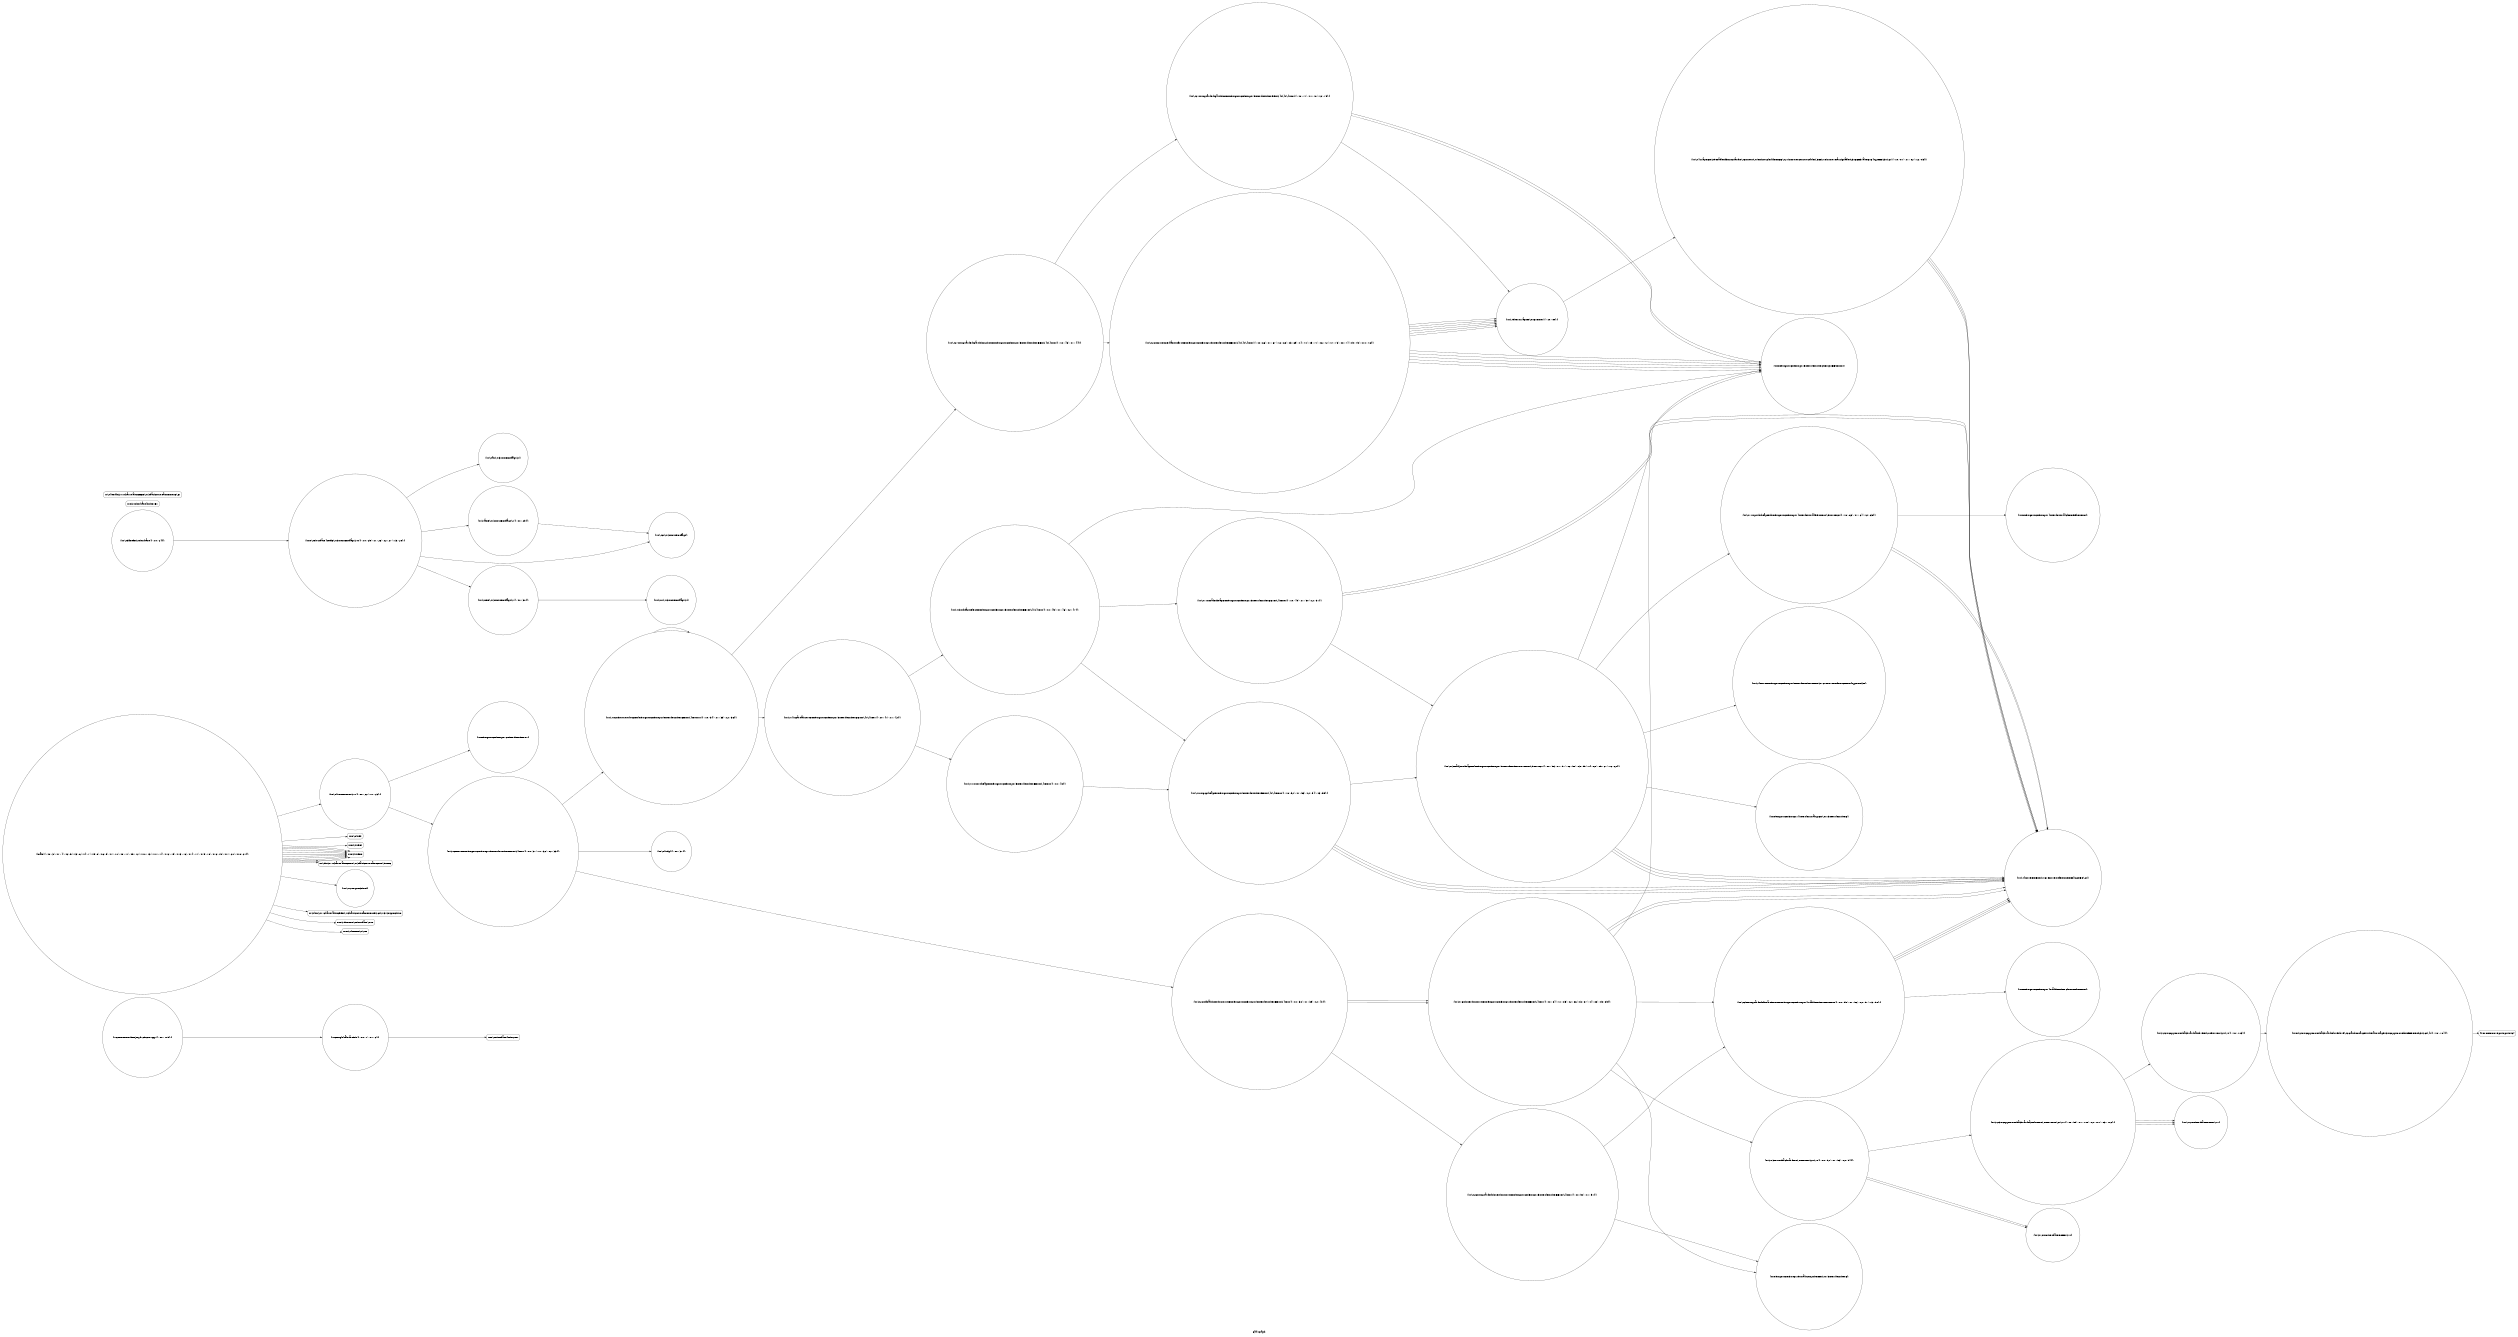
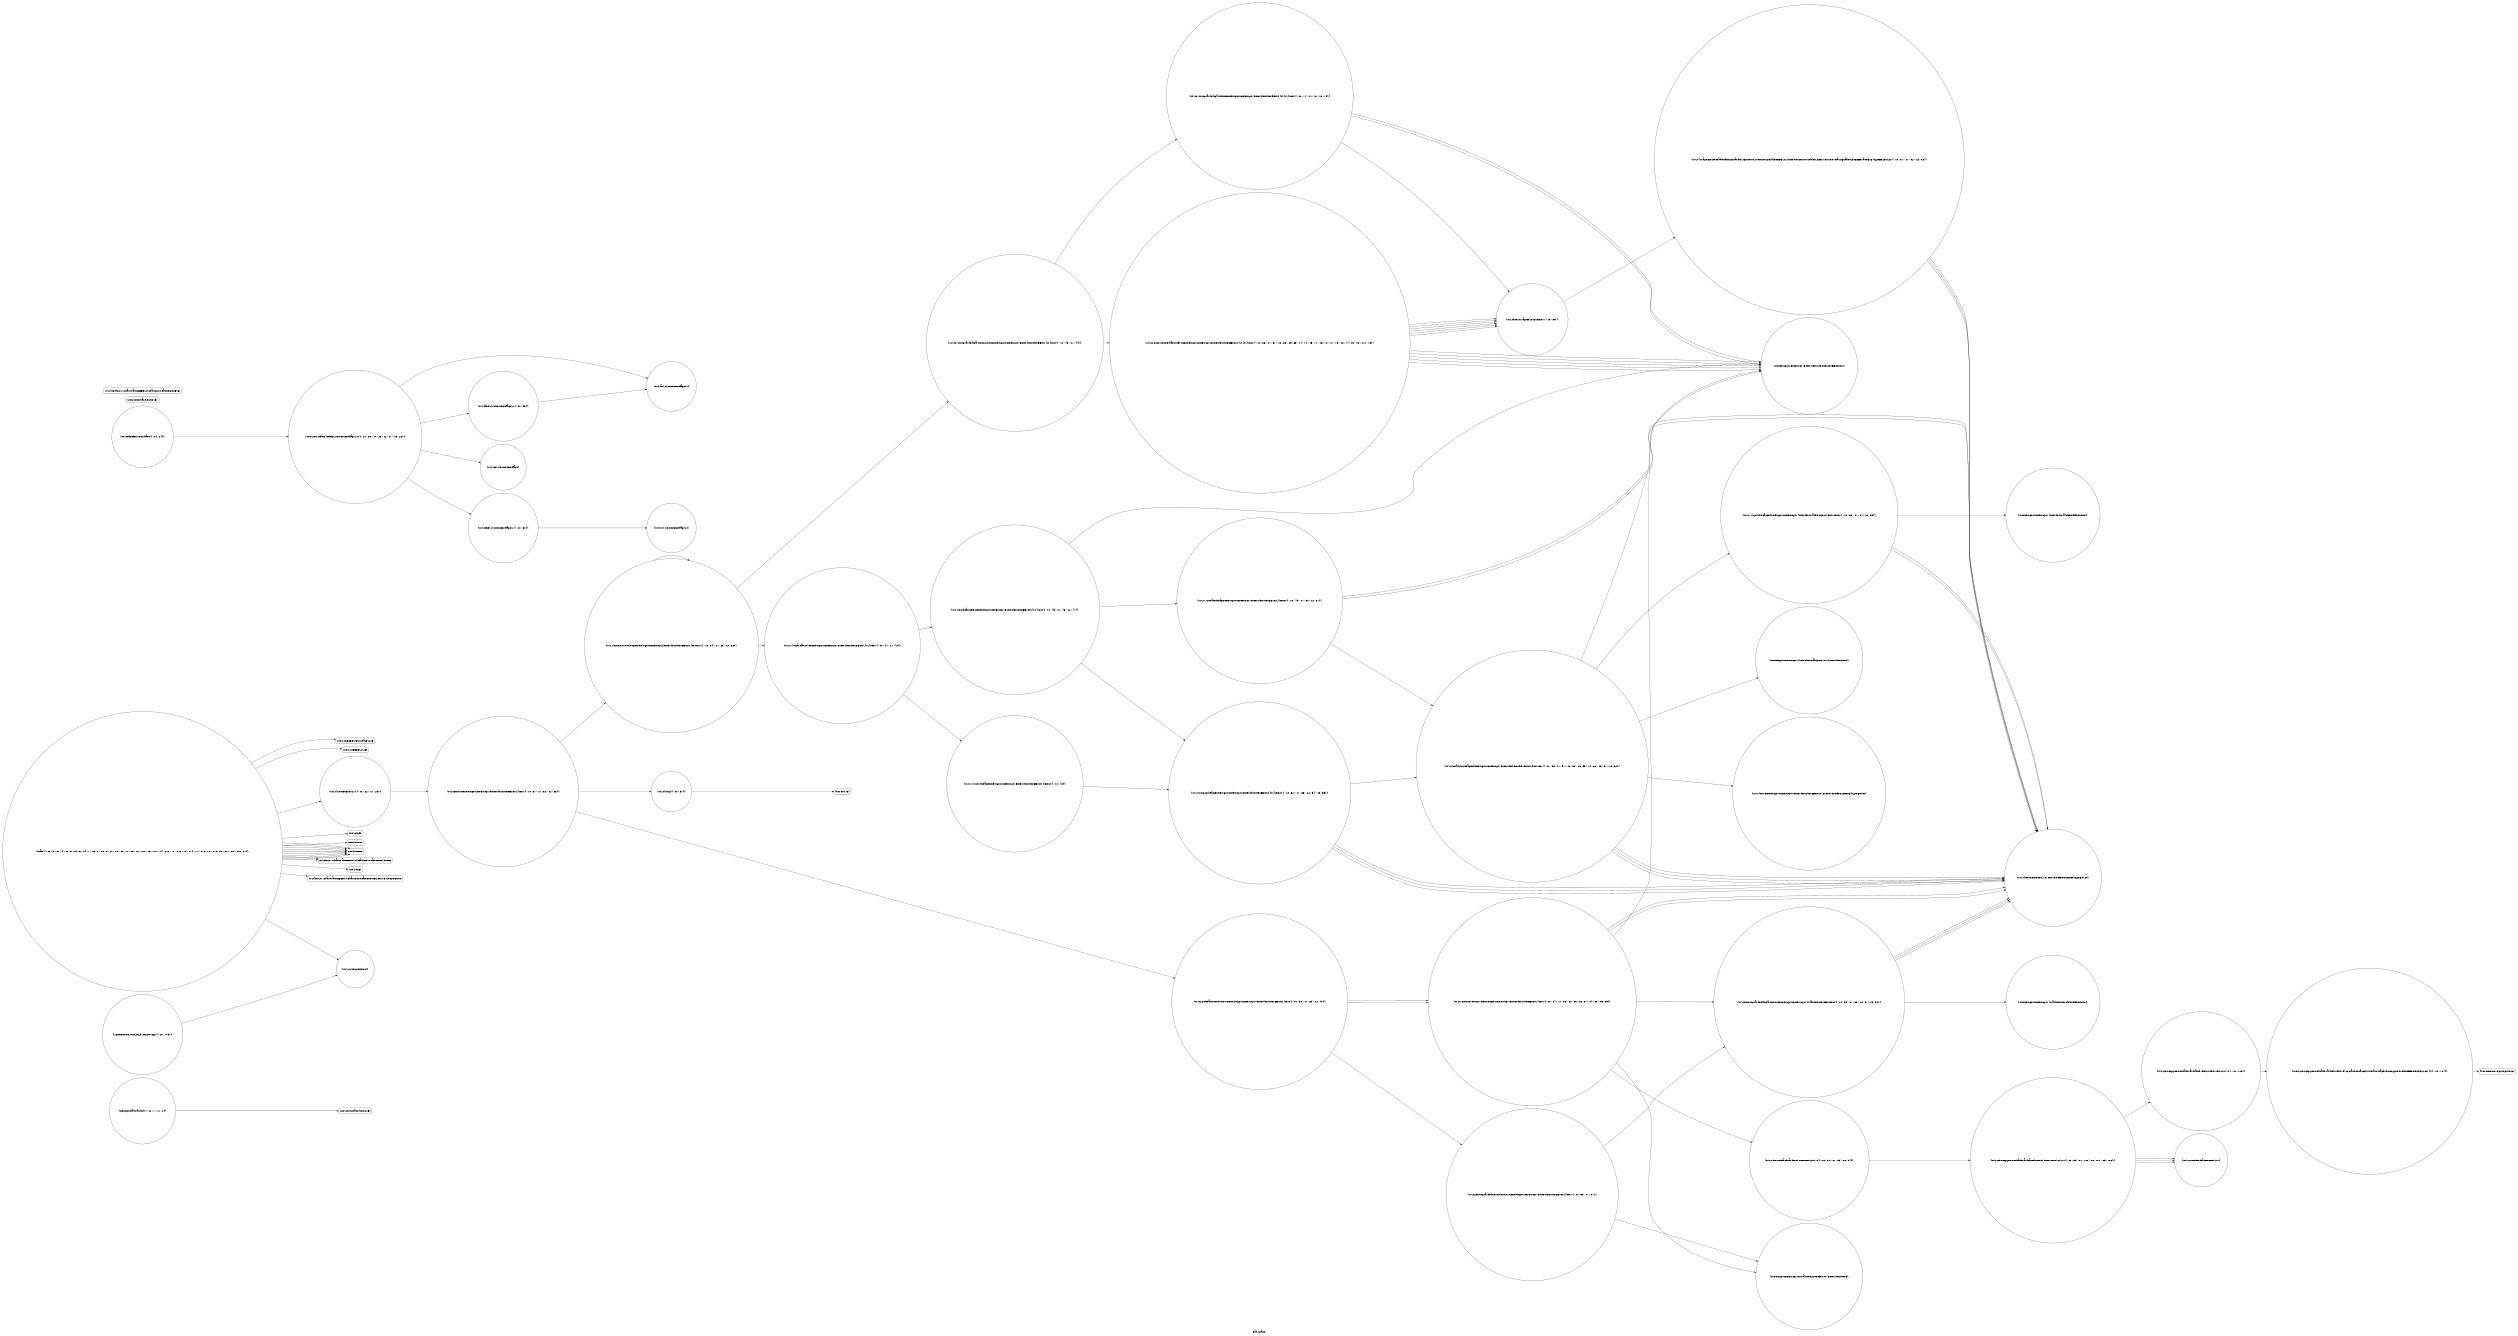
edge "{_ZStaNRSt13_Ios_FmtflagsS_|{<s0>29}}" -> "{_ZStcoSt13_Ios_Fmtflags}": now "{_ZStaNRSt13_Ios_FmtflagsS_|{<s0>29}}" -> "{_ZStanSt13_Ios_FmtflagsS_}"
node "{_ZN9__gnu_cxx5__ops16__iter_less_iterEv}": removed
node "llvm.ctlz.i64": added
node "_ZNSolsEi": added
edge "{_GLOBAL__sub_I_jtnydv25_2_0.cpp|{<s0>105}}" -> "{__cxx_global_var_init|{<s0>1|<s1>2}}": now "{_GLOBAL__sub_I_jtnydv25_2_0.cpp|{<s0>105}}" -> "{_ZSt12setprecisioni}"
node "{_ZSt12__miter_baseIPxET_S1_}": removed
